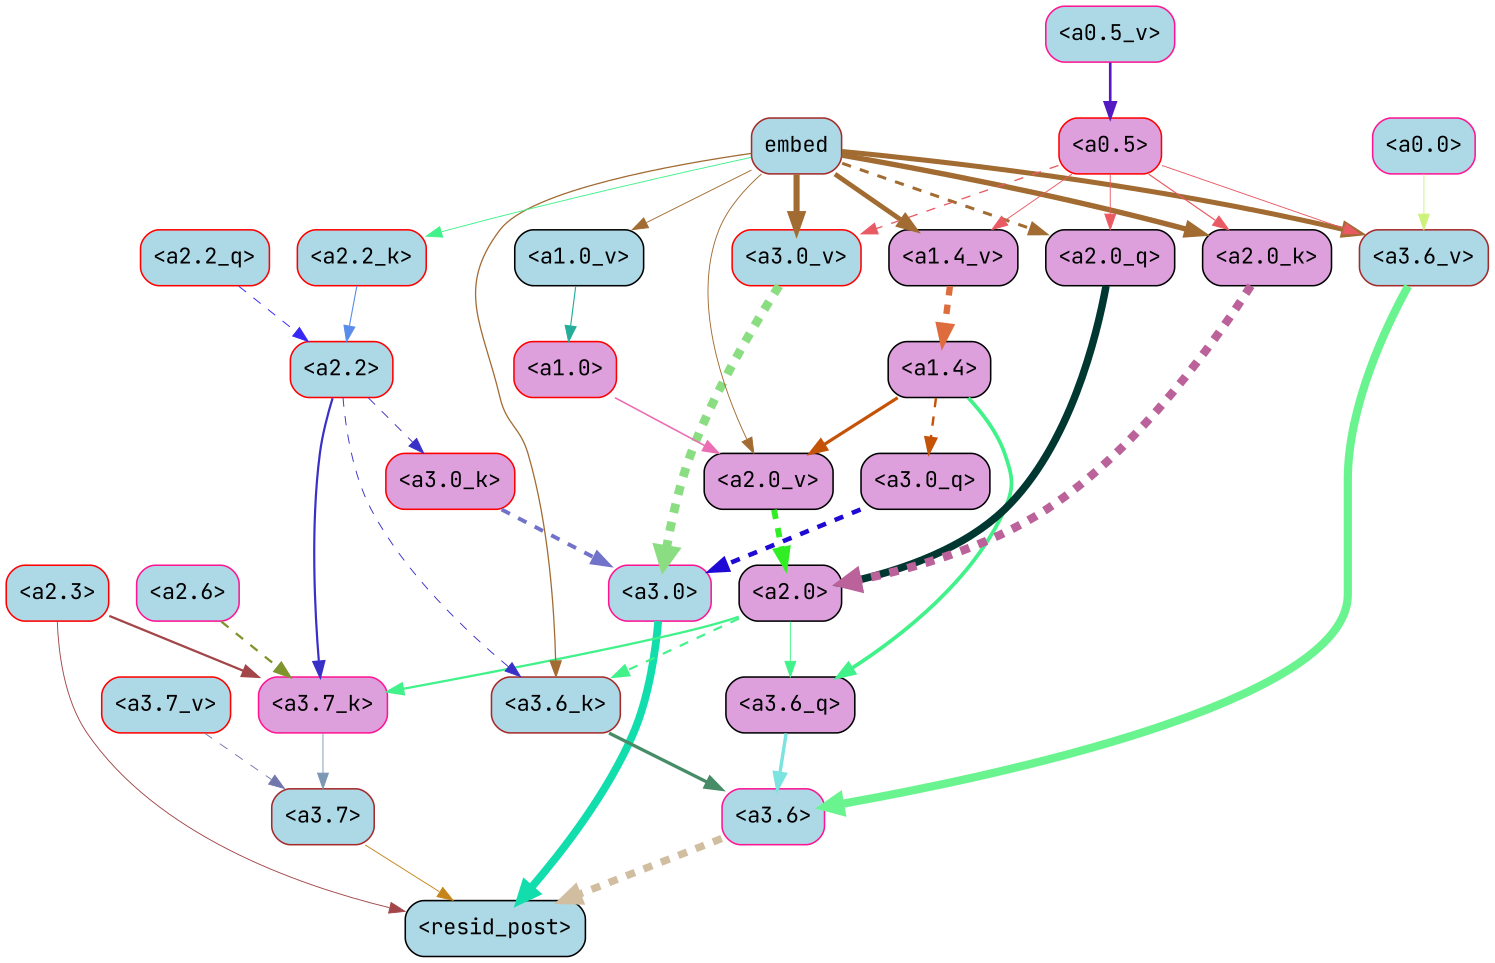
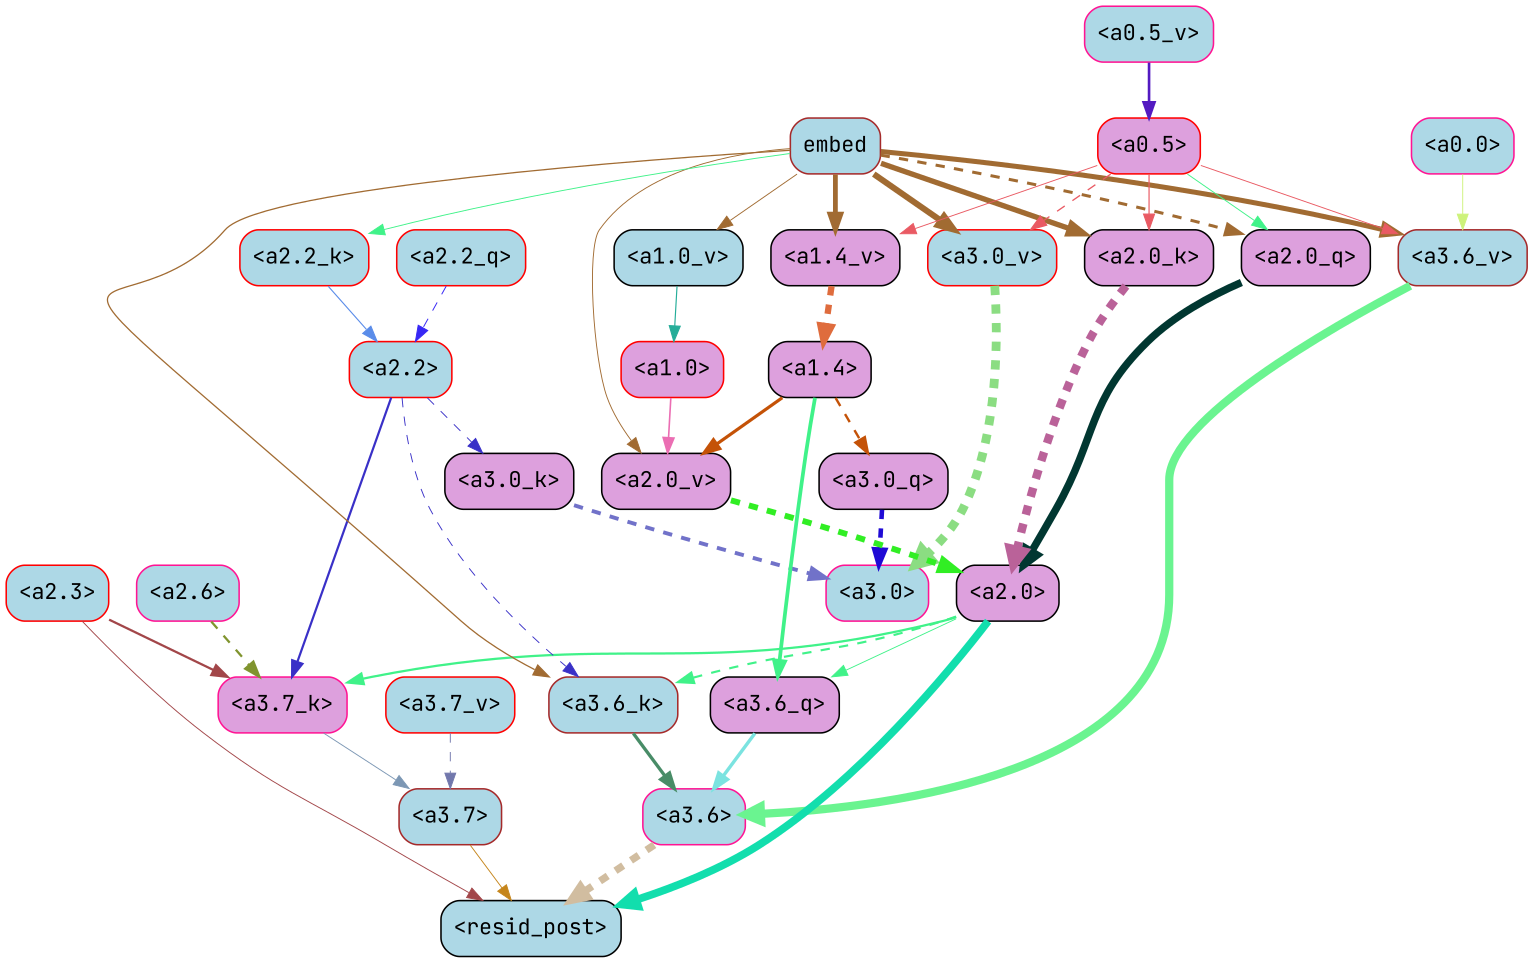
edge "<a0.5>" -> "<a2.0_q>": color #e95a63 -> #40f289
node "<a3.0_k>": color red -> black
edge "<a3.0>" -> "<resid_post>": now "<a2.0>" -> "<resid_post>"
